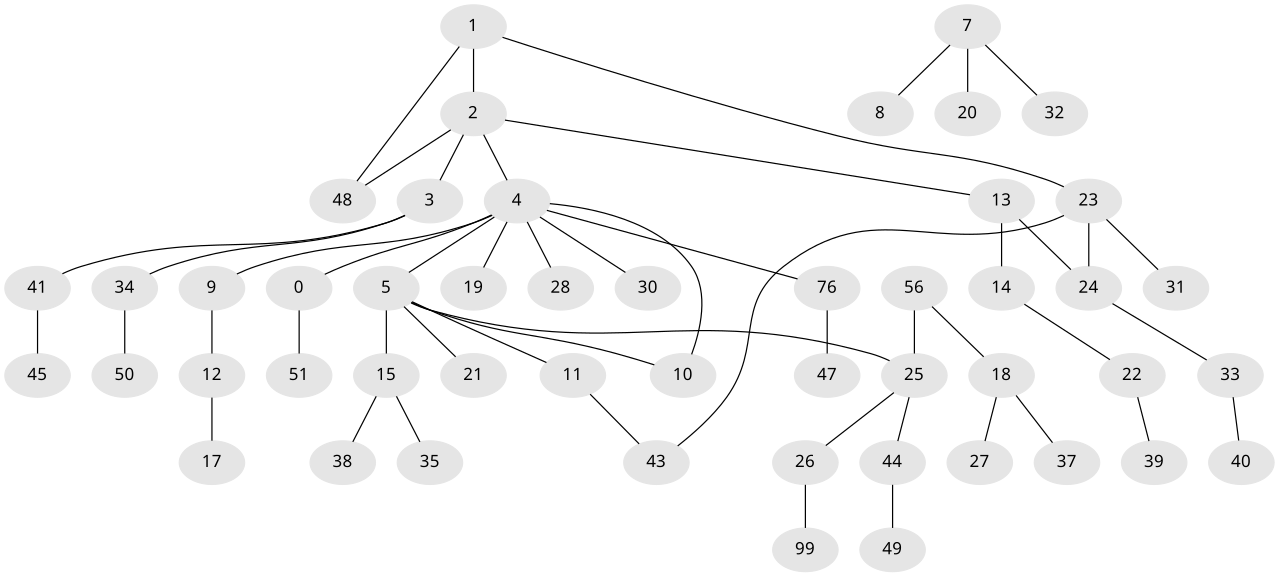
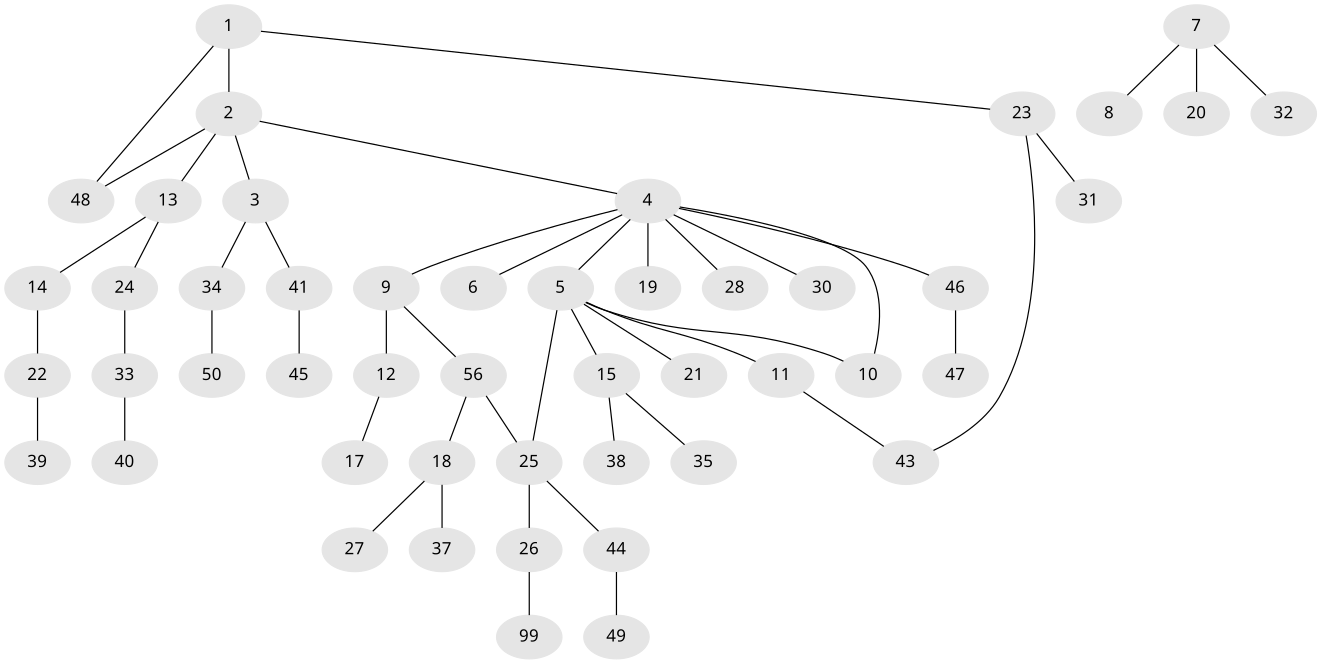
edge "23" -- "24": removed
node "0": label "0" -> "6"
node "76": label "76" -> "46"
edge "9" -- "56": added
node "51": removed
